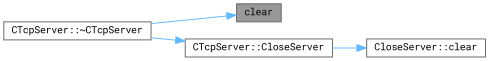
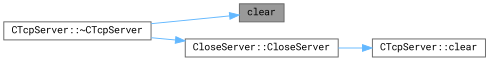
node "CTcpServer::CloseServer": label "CTcpServer::CloseServer" -> "CloseServer::CloseServer"
node "CloseServer::clear": label "CloseServer::clear" -> "CTcpServer::clear"
